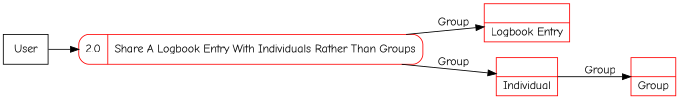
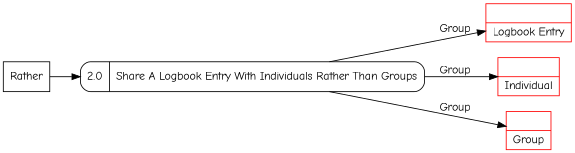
node "User": label "User" -> "Rather"
node "2.0": color red -> black
edge "Individual" -> "Group": now "2.0" -> "Group"
